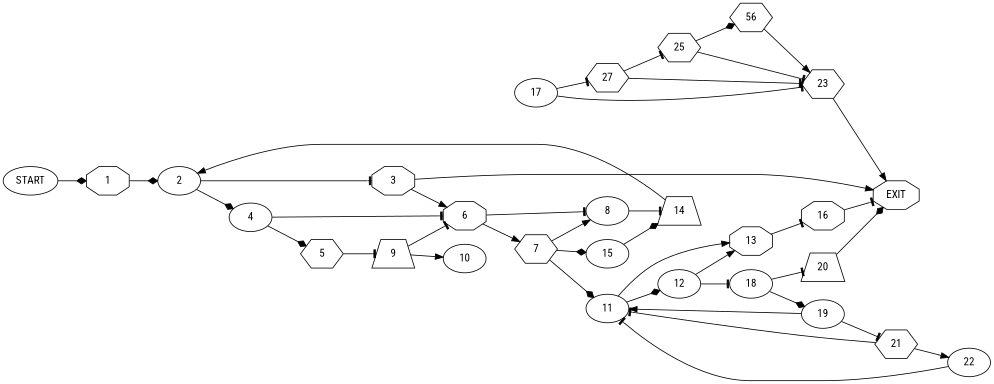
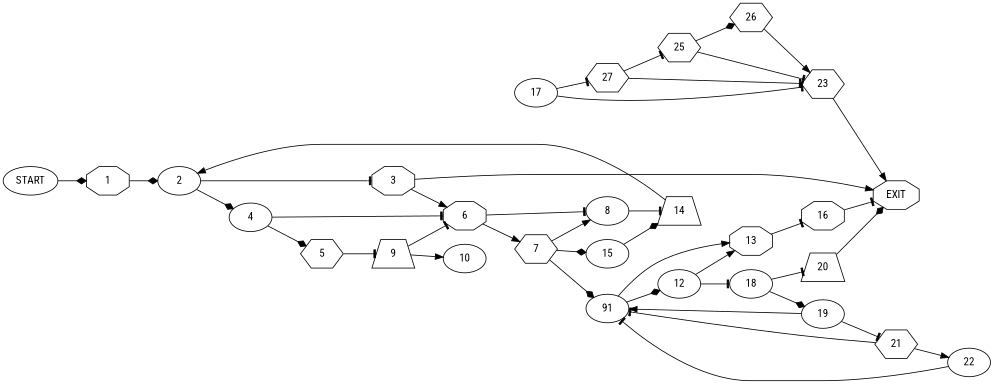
node "56": label "56" -> "26"
node "11": label "11" -> "91"
